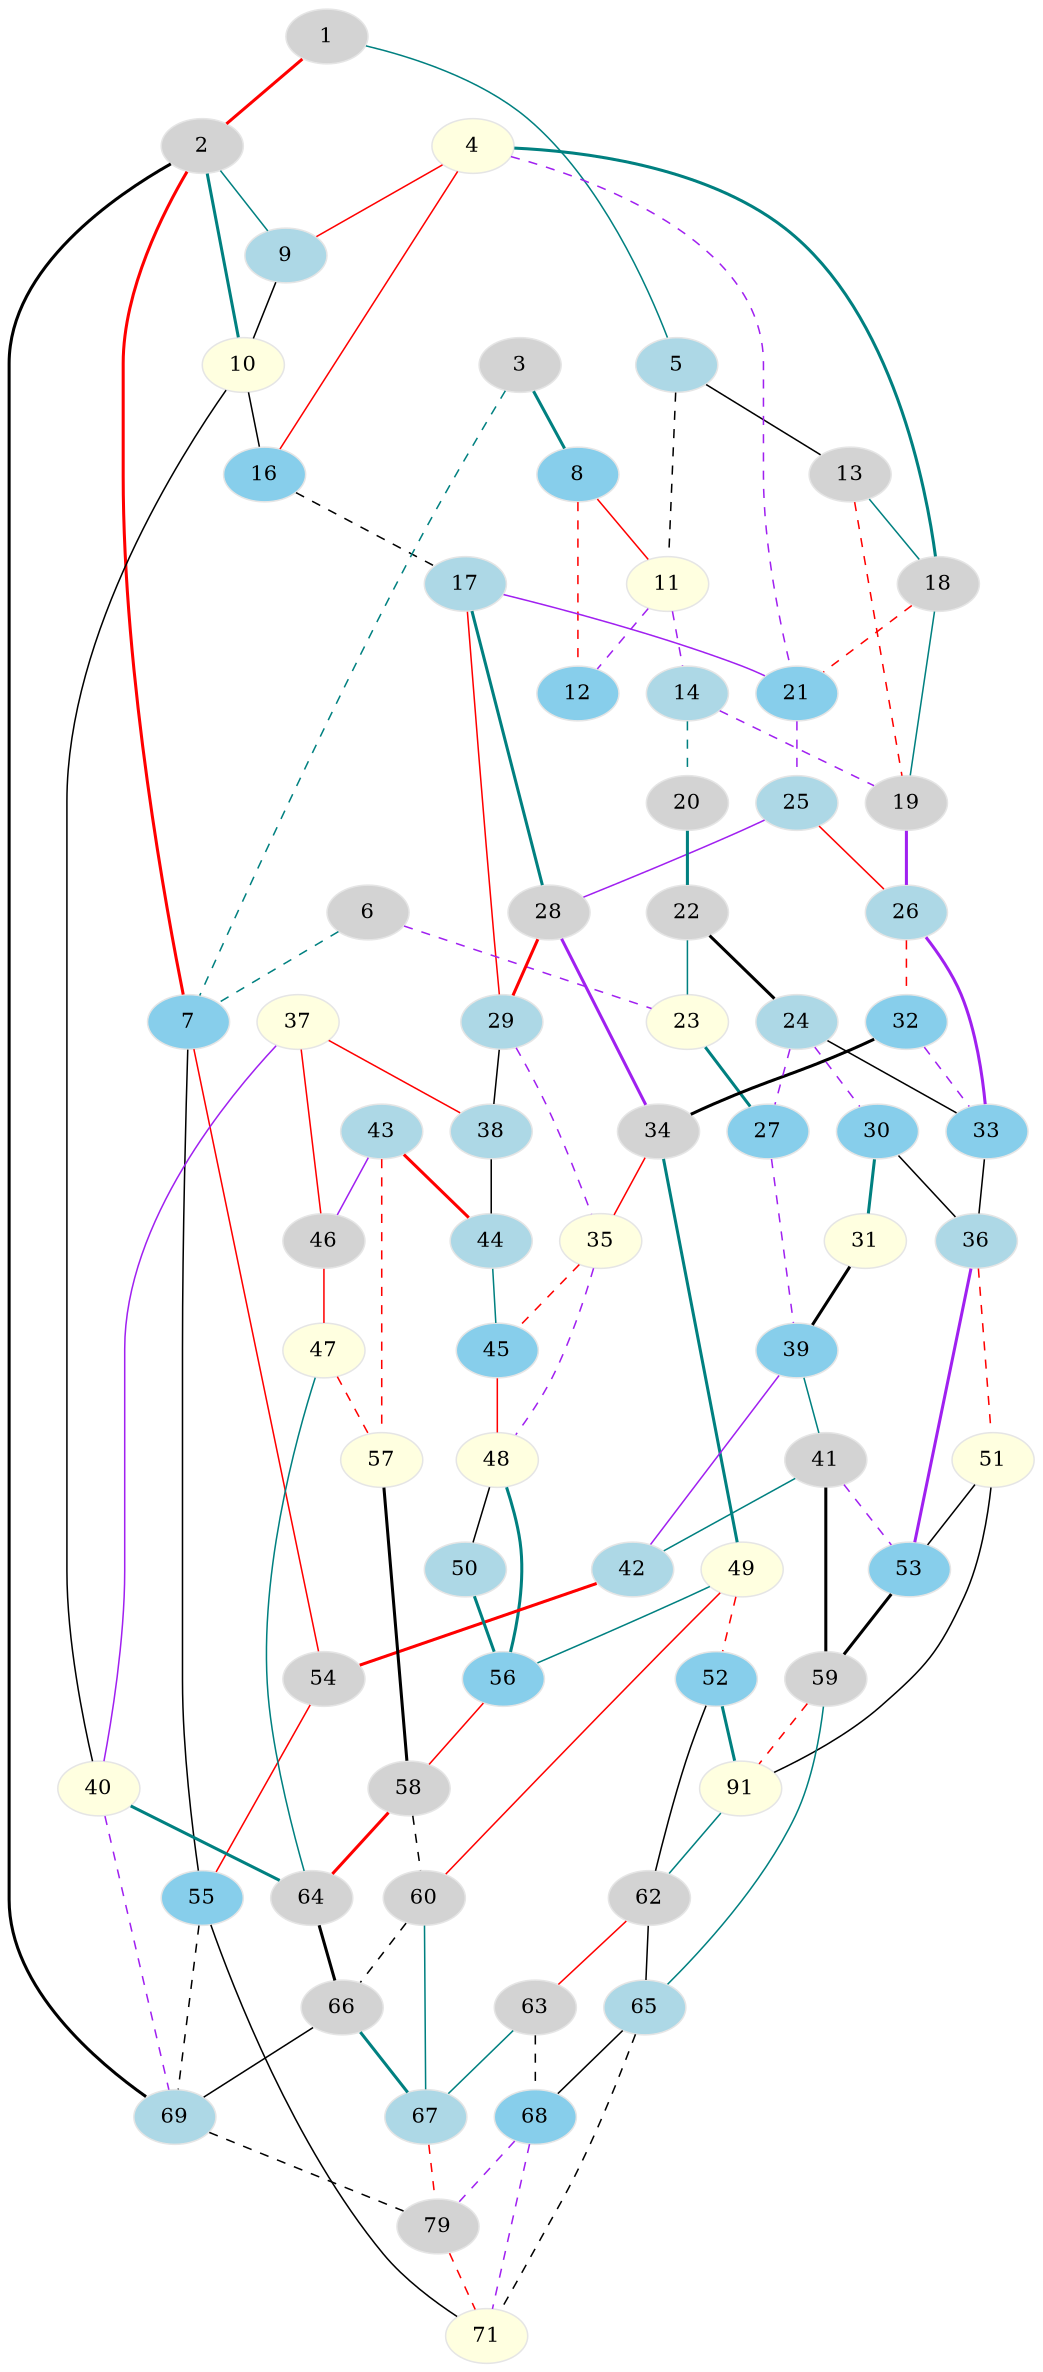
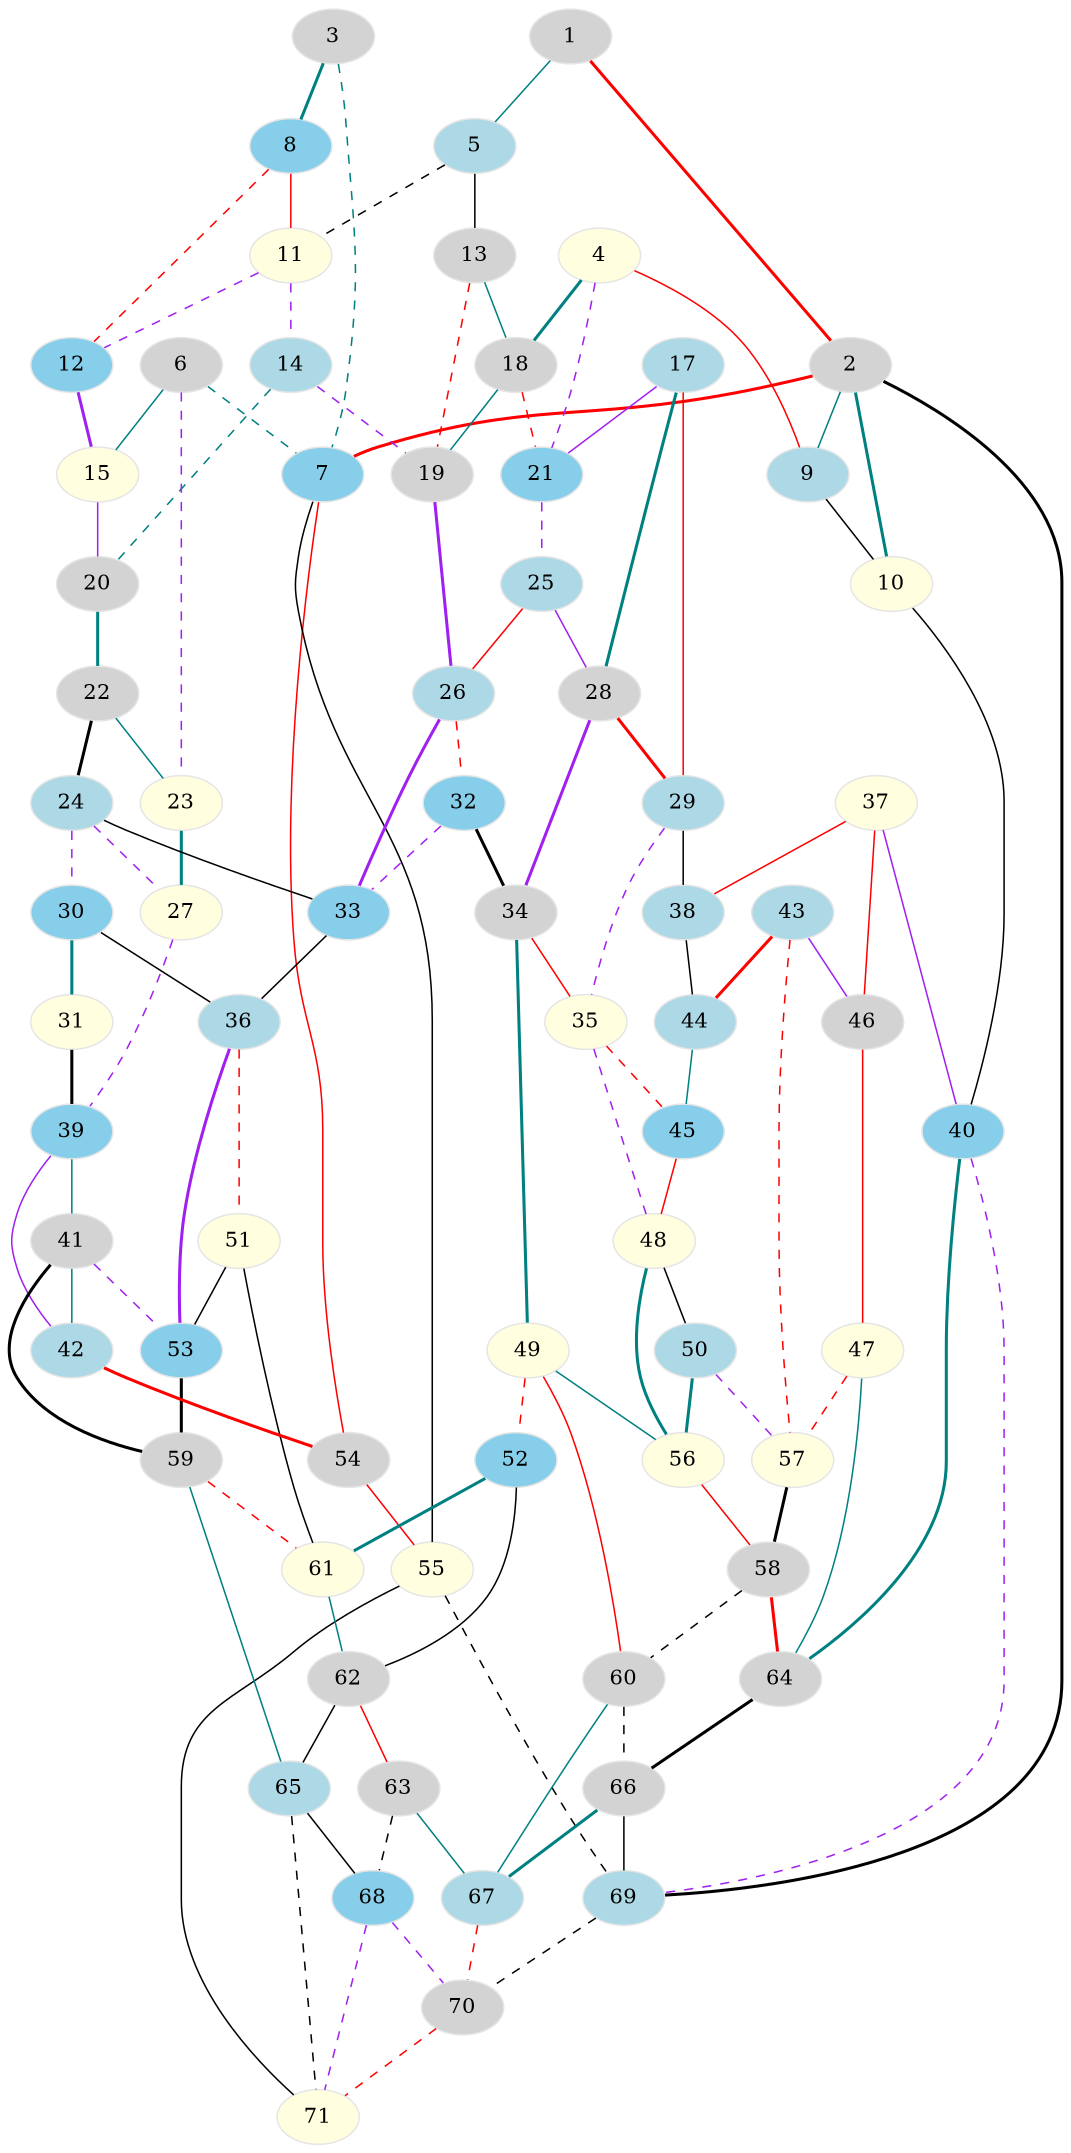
node "15": added
node "16": removed
node "27": fillcolor skyblue -> lightyellow
edge "50" -- "57": added
node "56": fillcolor skyblue -> lightyellow
node "40": fillcolor lightyellow -> skyblue
node "91": label "91" -> "61"
node "55": fillcolor skyblue -> lightyellow
node "79": label "79" -> "70"
